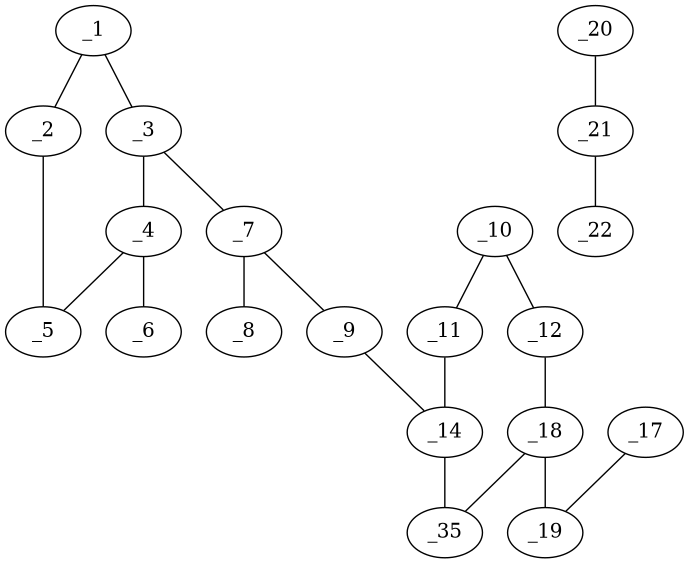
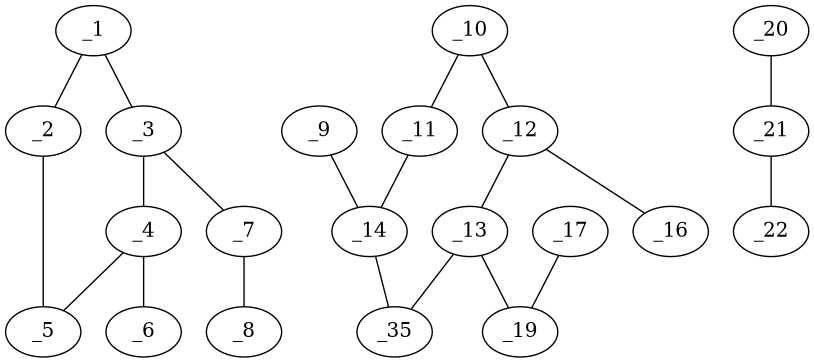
node "_16": added
edge "_7" -- "_9": removed
node "_18": label "_18" -> "_13"
